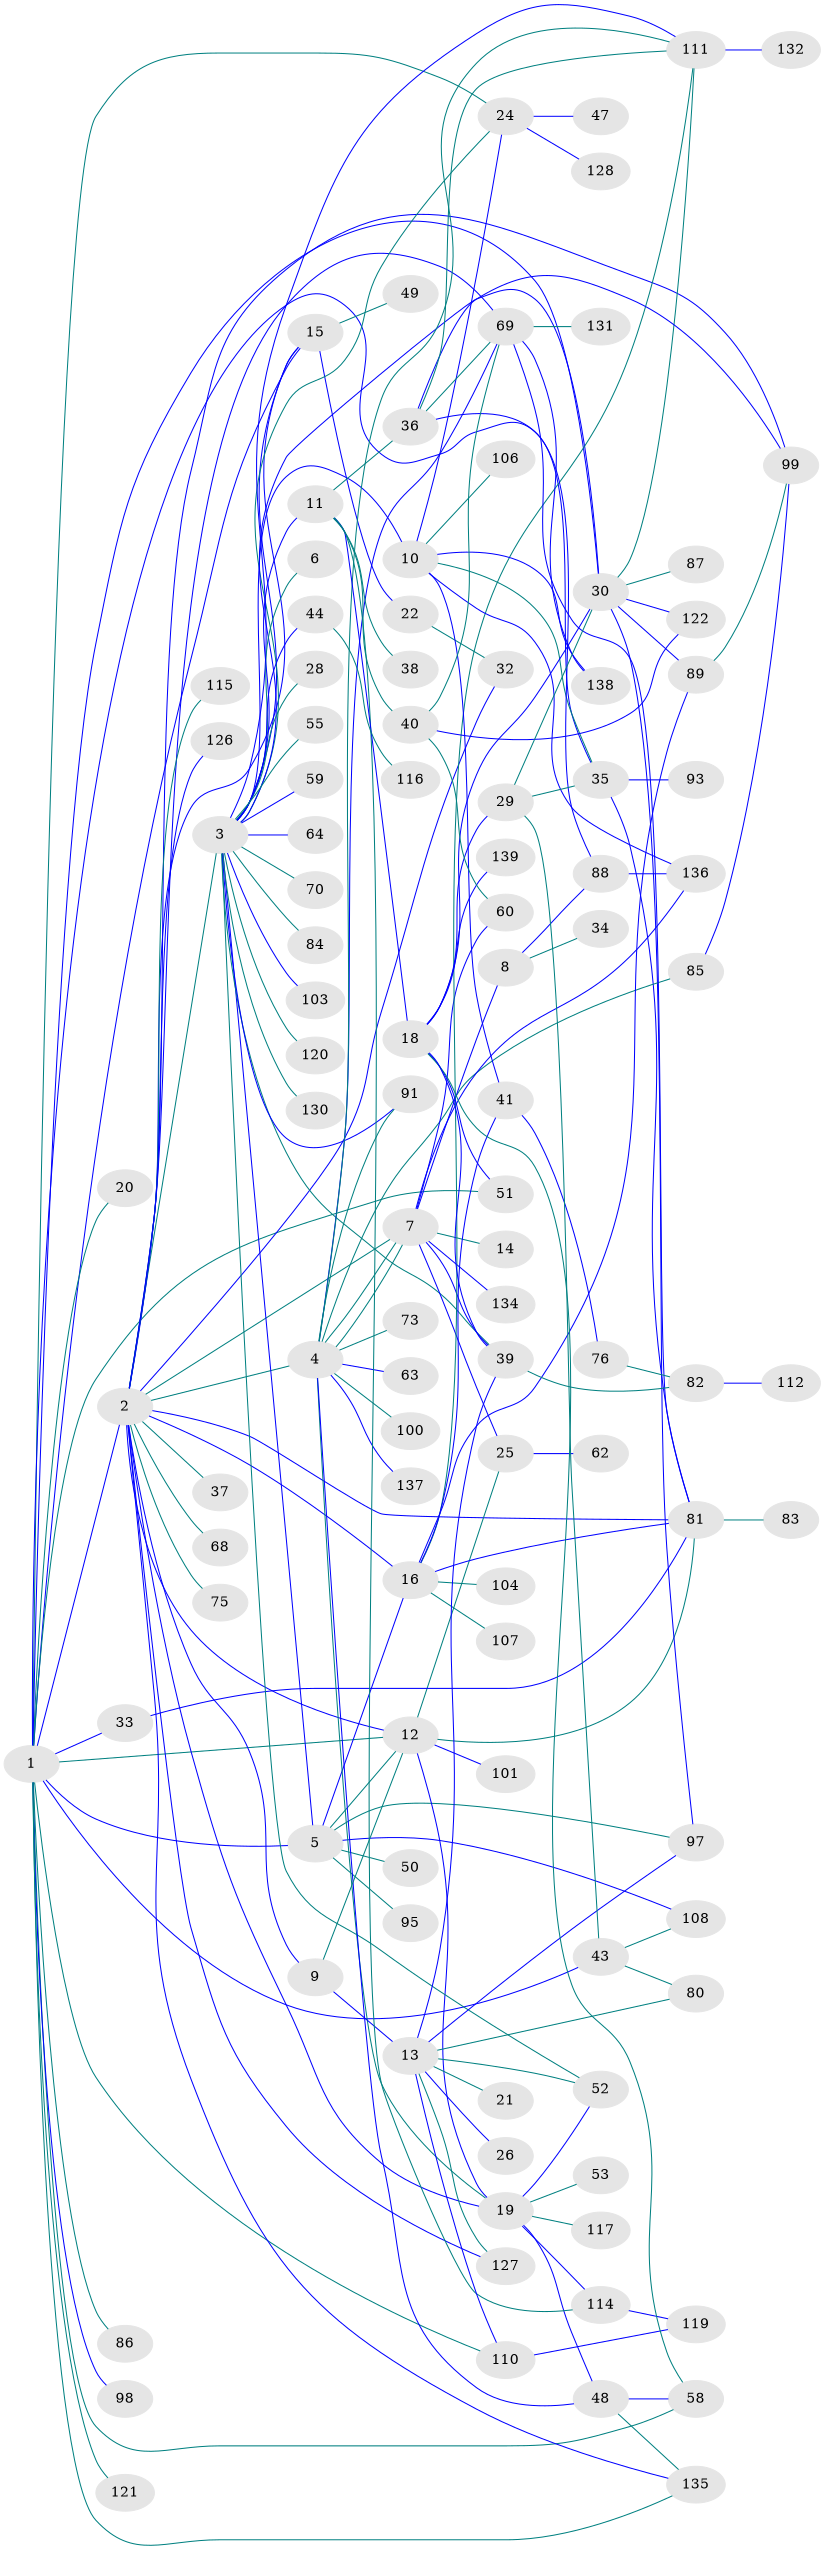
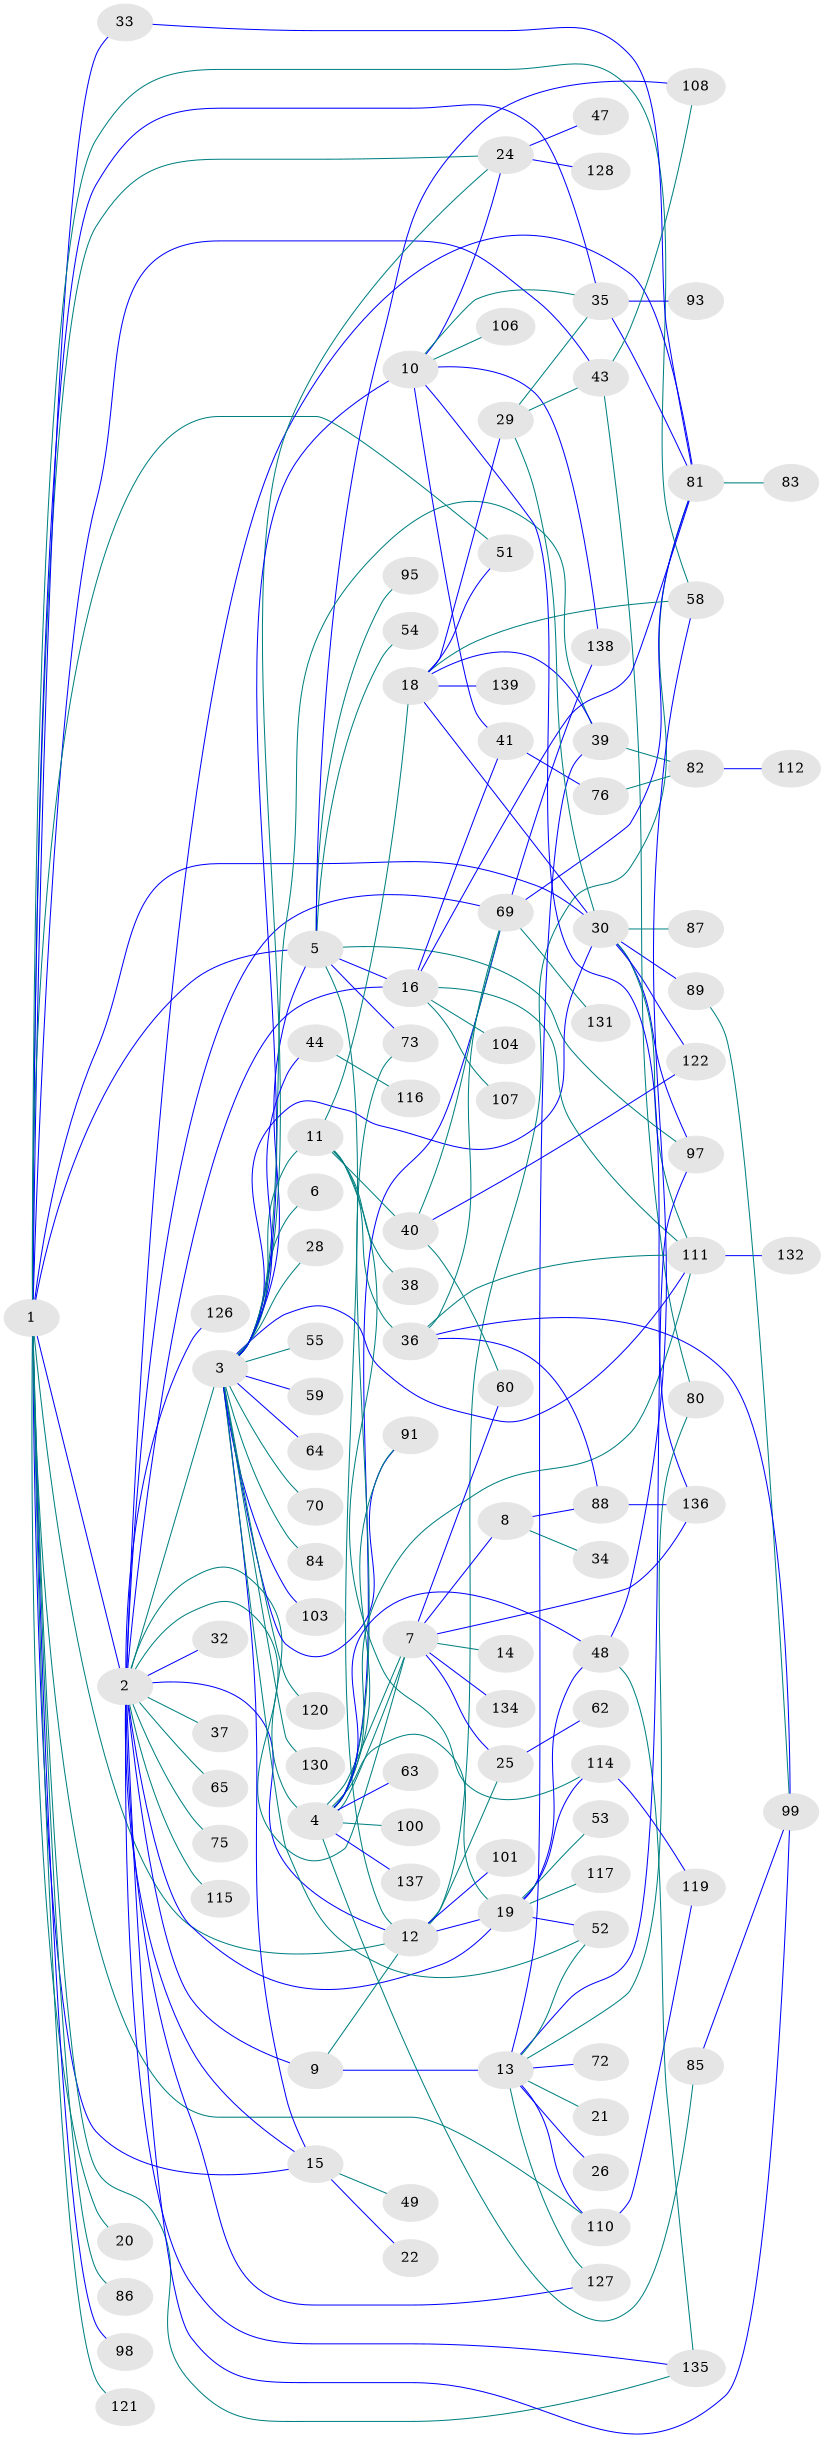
edge "22" -- "32": removed
edge "11" -- "3": color blue -> teal
edge "11" -- "18": color blue -> teal
edge "5" -- "73": added
edge "89" -- "16": removed
edge "7" -- "39": removed
node "68": label "68" -> "65"
node "50": label "50" -> "54"
node "72": added
